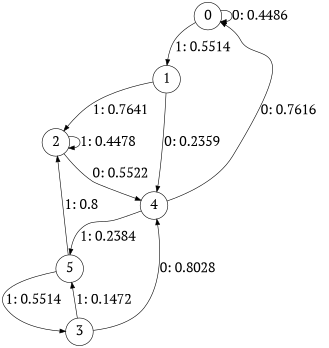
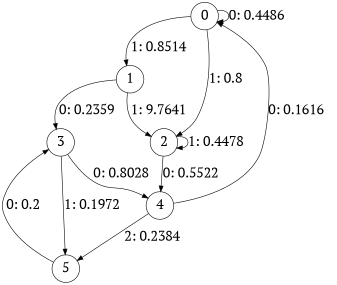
edge "0" -> "1": label "1: 0.5514   " -> "1: 0.8514   "
edge "1" -> "2": label "1: 0.7641   " -> "1: 9.7641   "
edge "4" -> "0": label "0: 0.7616   " -> "0: 0.1616   "
edge "1" -> "4": now "1" -> "3"
edge "5" -> "2": now "0" -> "2"
edge "4" -> "5": label "1: 0.2384   " -> "2: 0.2384   "
edge "5" -> "3": label "1: 0.5514   " -> "0: 0.2      "
edge "3" -> "5": label "1: 0.1472   " -> "1: 0.1972   "
